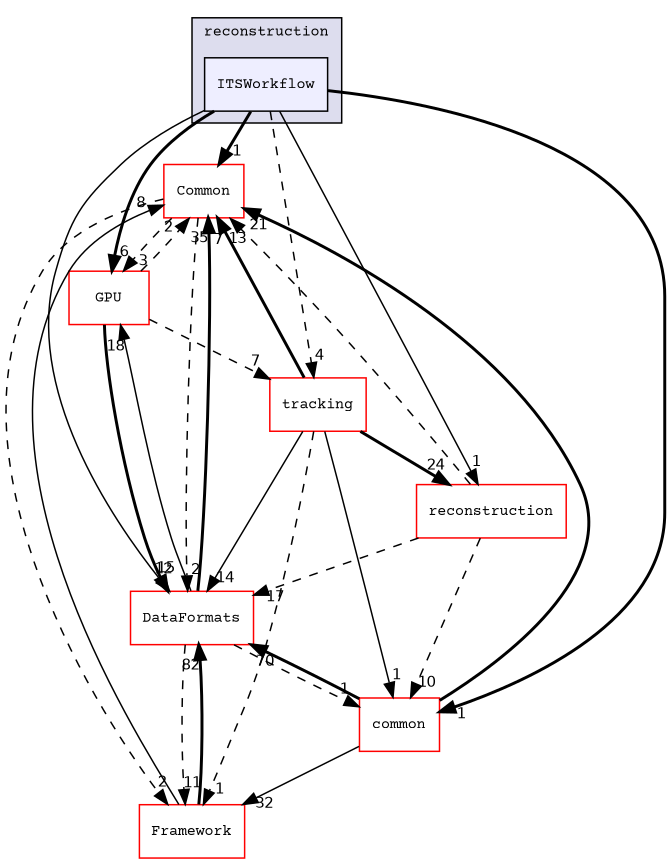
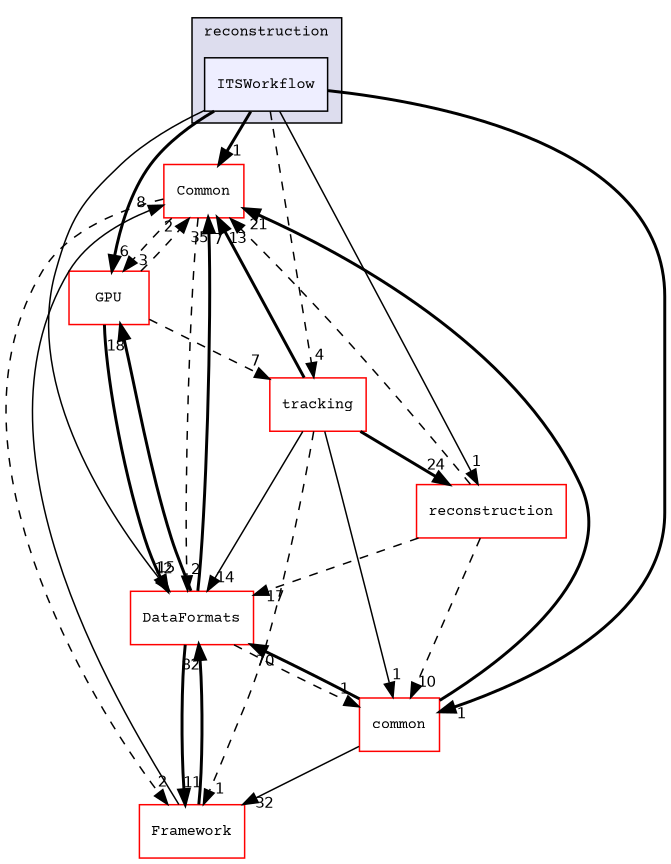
edge "DataFormats" -> "GPU": style solid -> bold
edge "DataFormats" -> "Framework": style dashed -> bold
